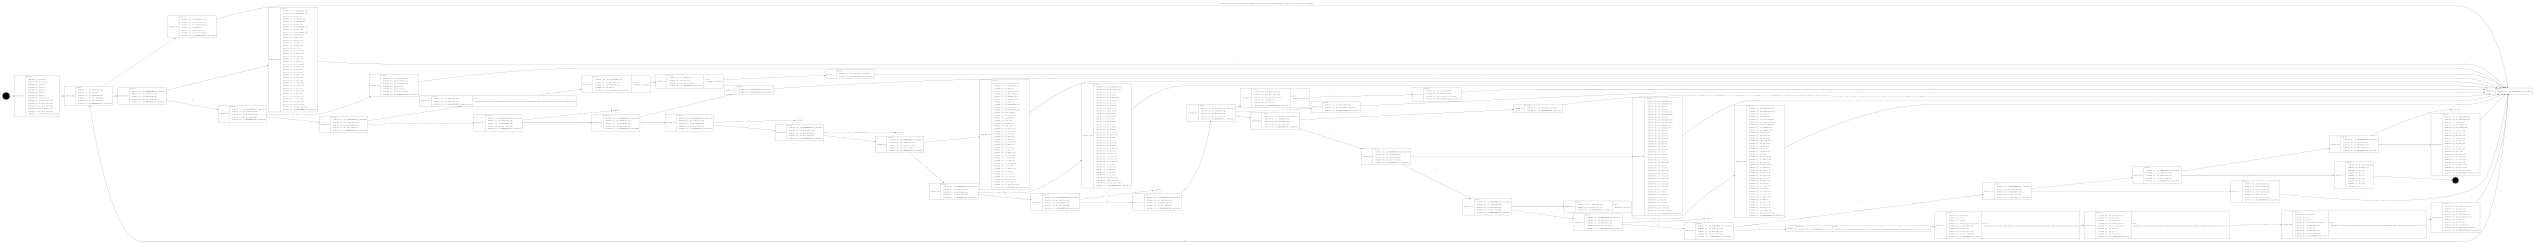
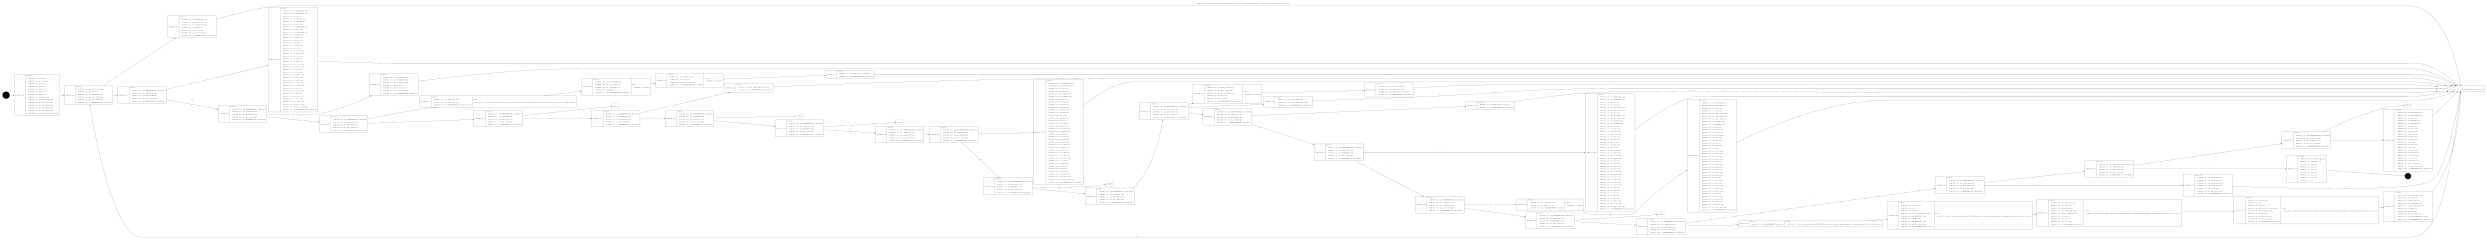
node "0x401965 [150]": removed
